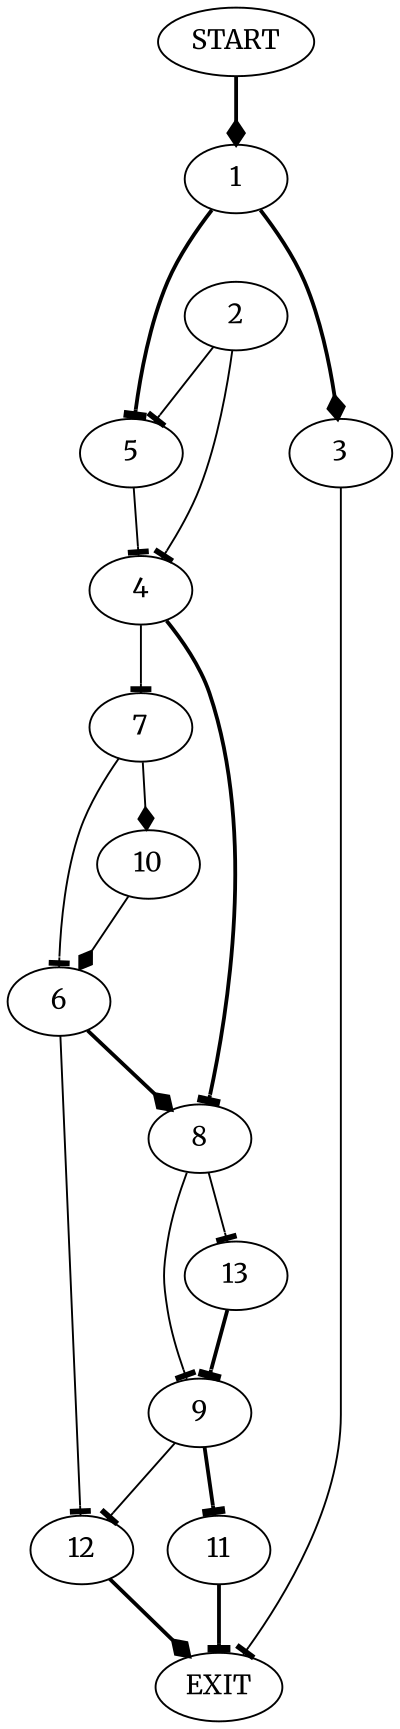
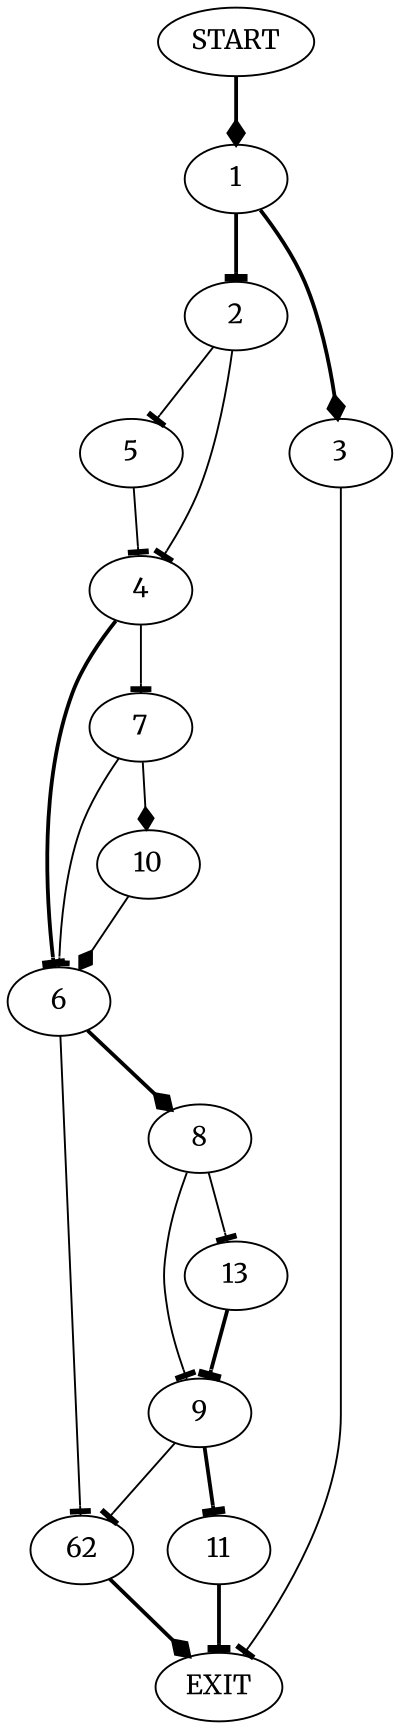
edge "1" -> "5": now "1" -> "2"
edge "4" -> "8": now "4" -> "6"
node "12": label "12" -> "62"
